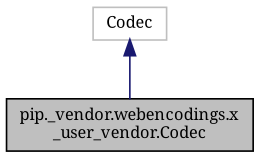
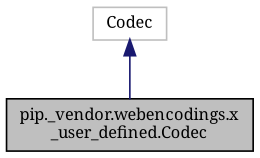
node "pip._vendor.webencodings.x _user_vendor.Codec": label "pip._vendor.webencodings.x _user_vendor.Codec" -> "pip._vendor.webencodings.x _user_defined.Codec"
